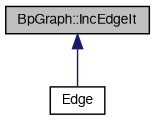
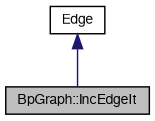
edge "Edge" -> "BpGraph::IncEdgeIt": reversed
